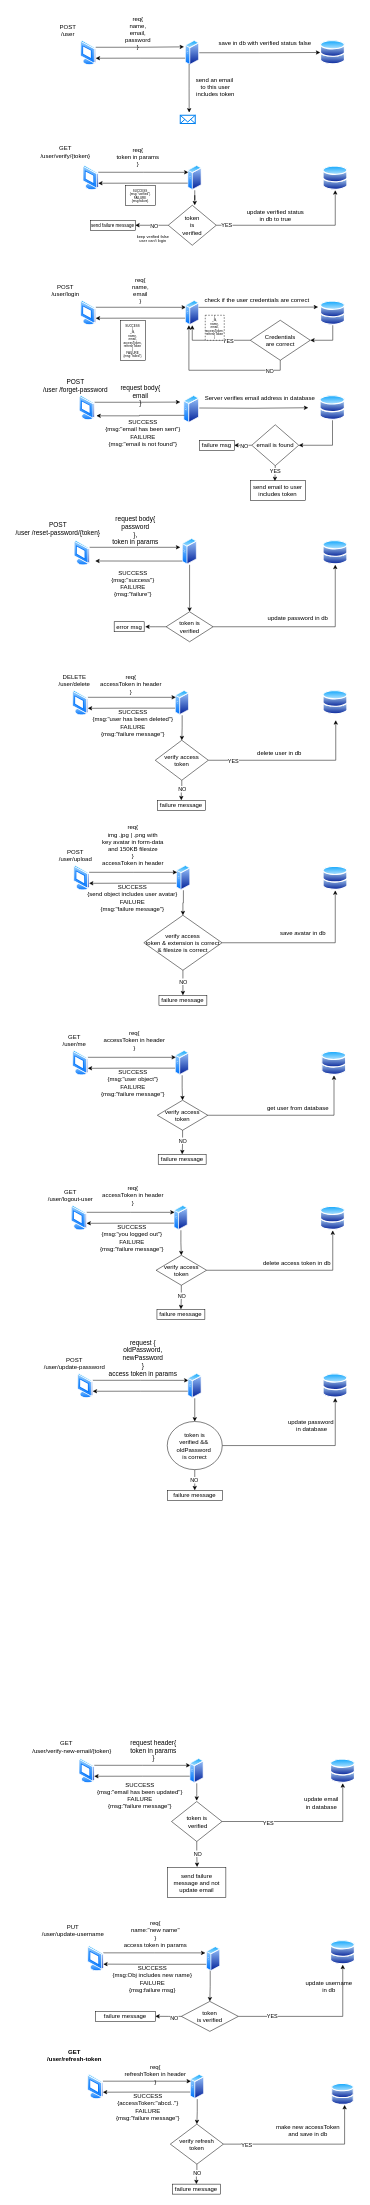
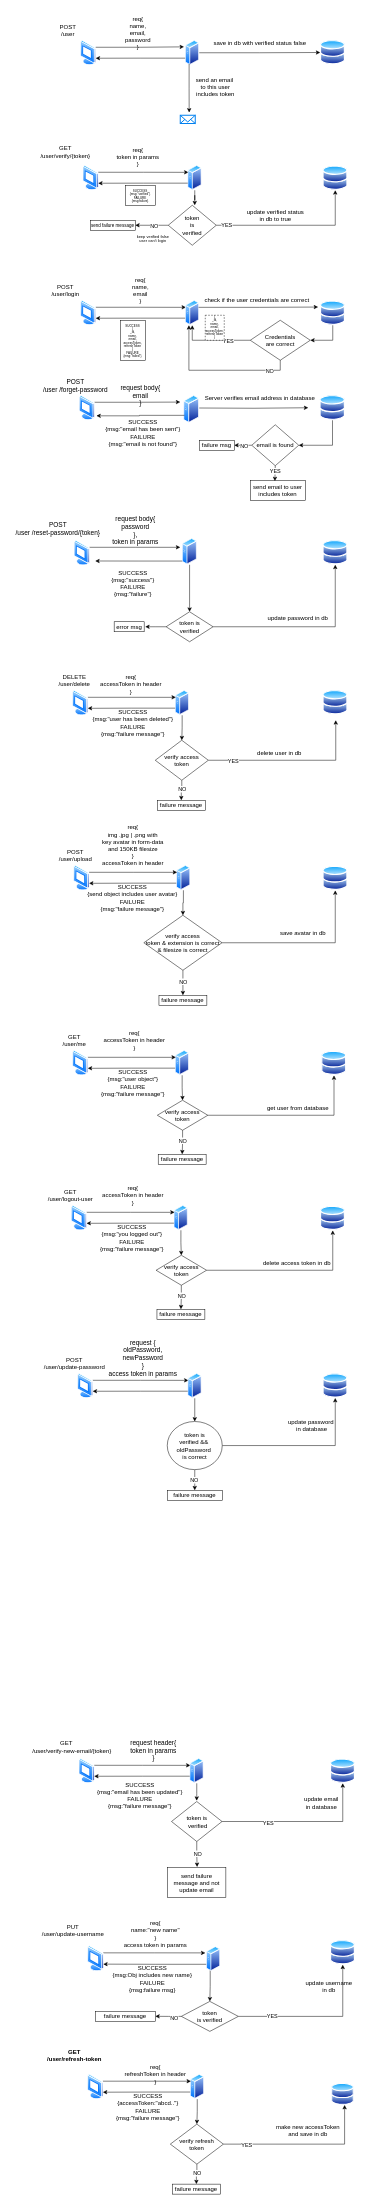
node "save in db with verified status false": moved (265, 43) -> (260, 43)
